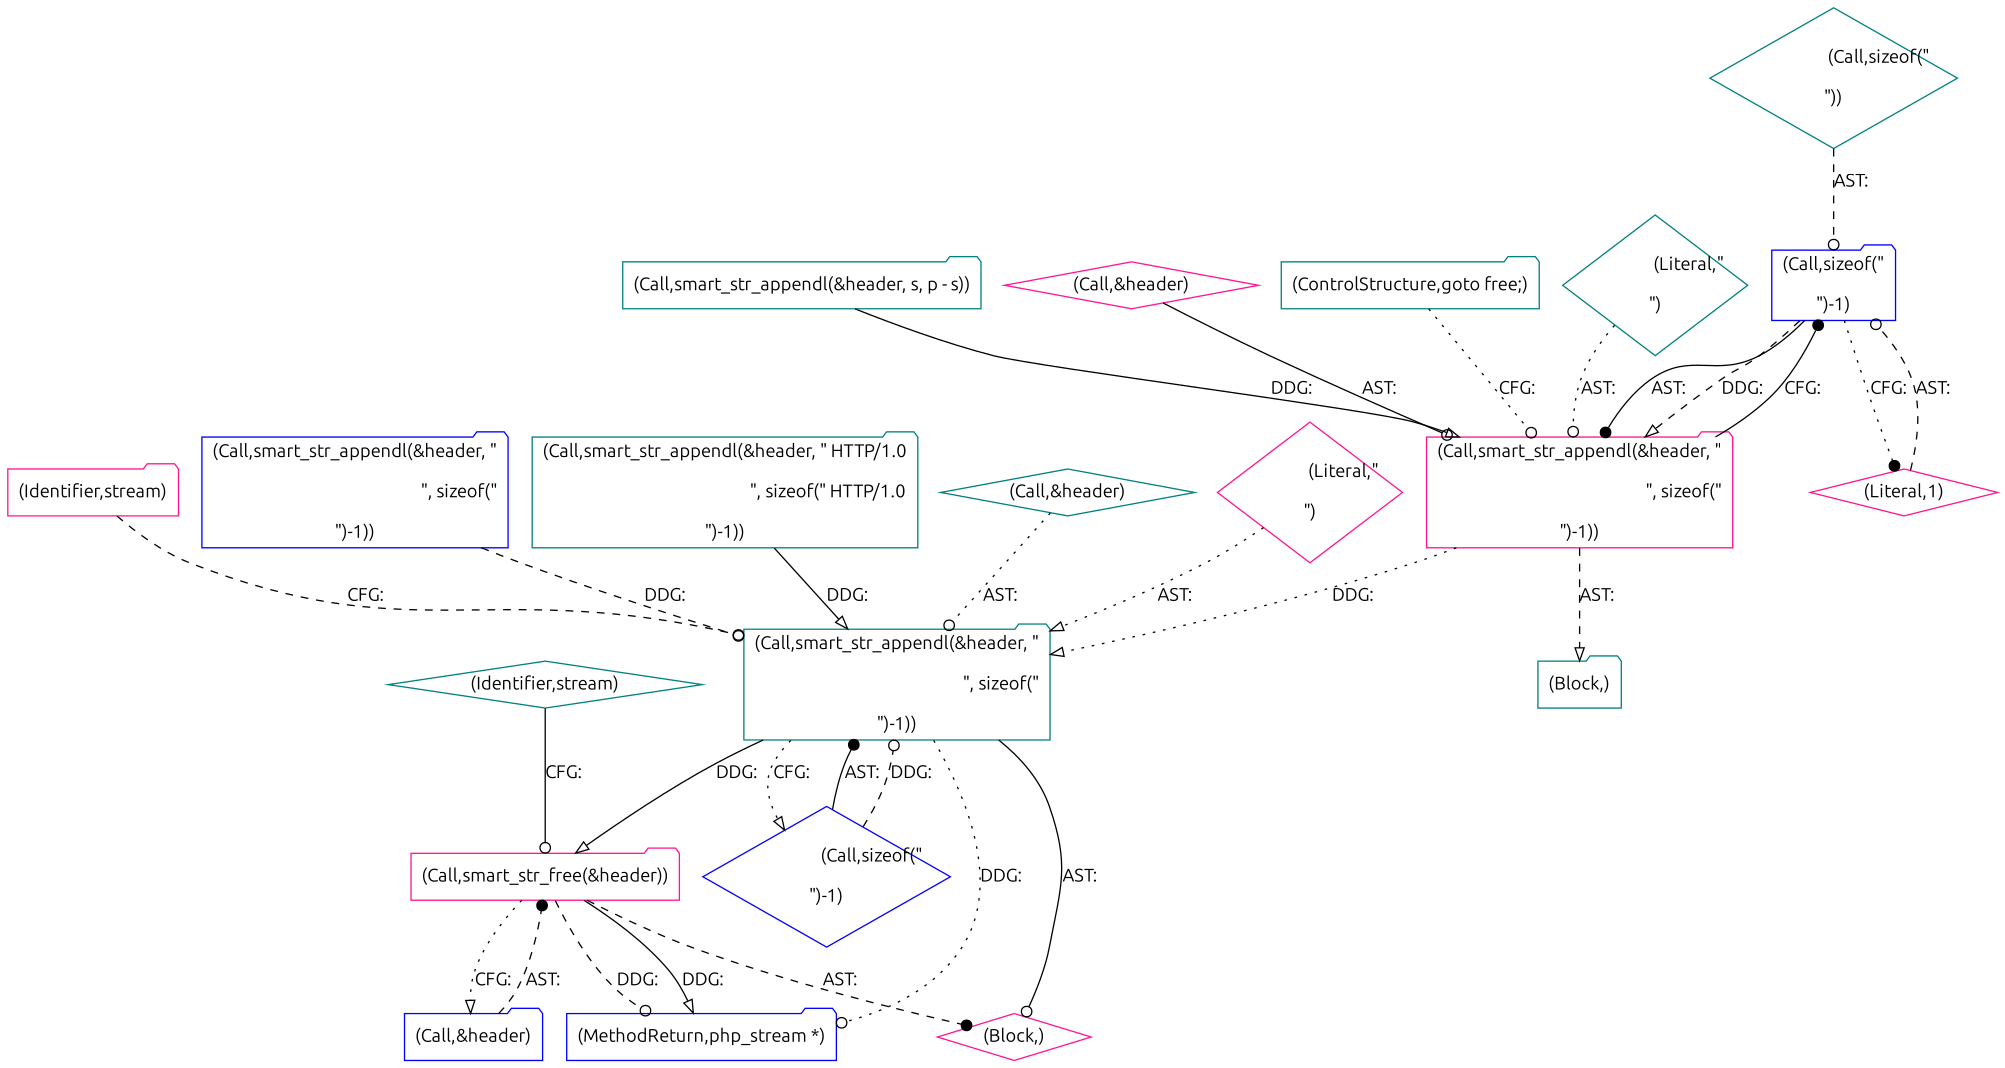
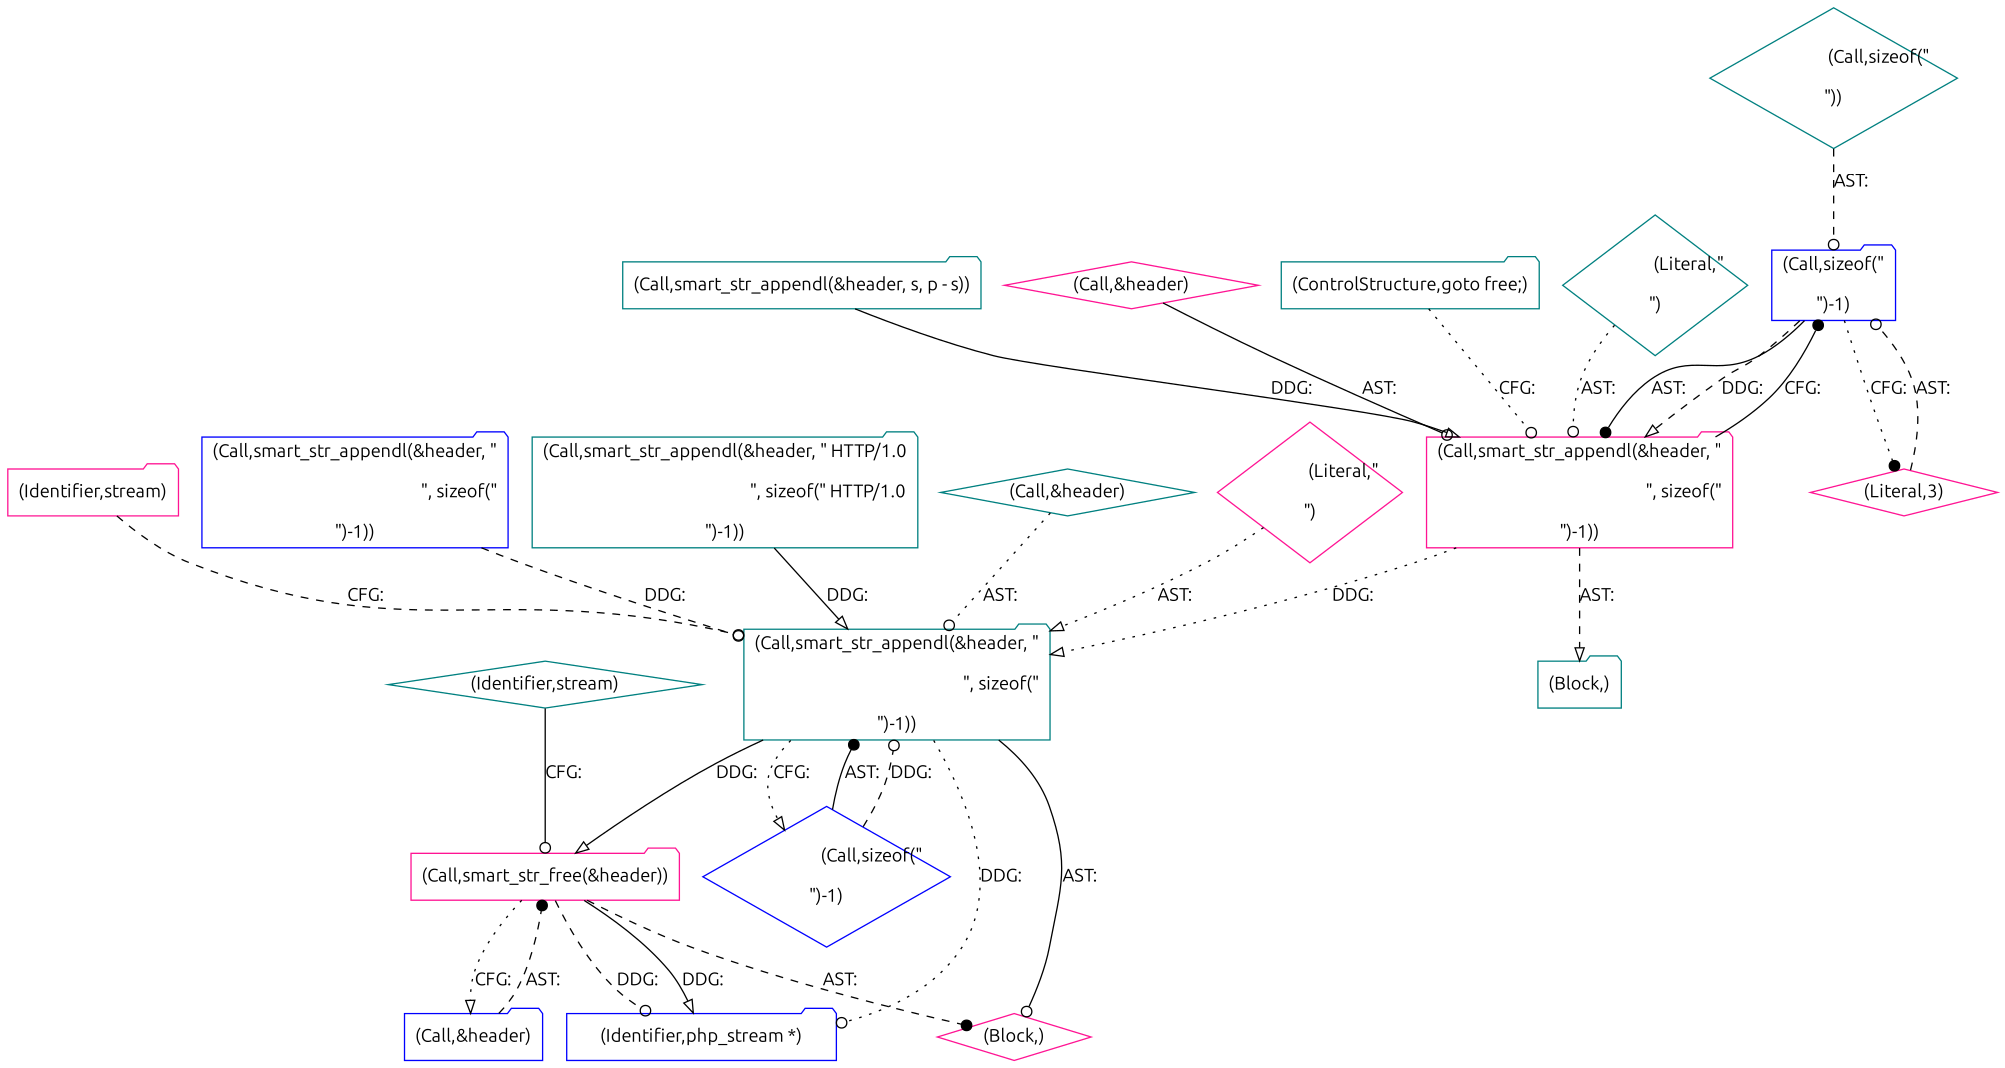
node "(Literal,1)": label "(Literal,1)" -> "(Literal,3)"
node "(MethodReturn,php_stream *)": label "(MethodReturn,php_stream *)" -> "(Identifier,php_stream *)"
